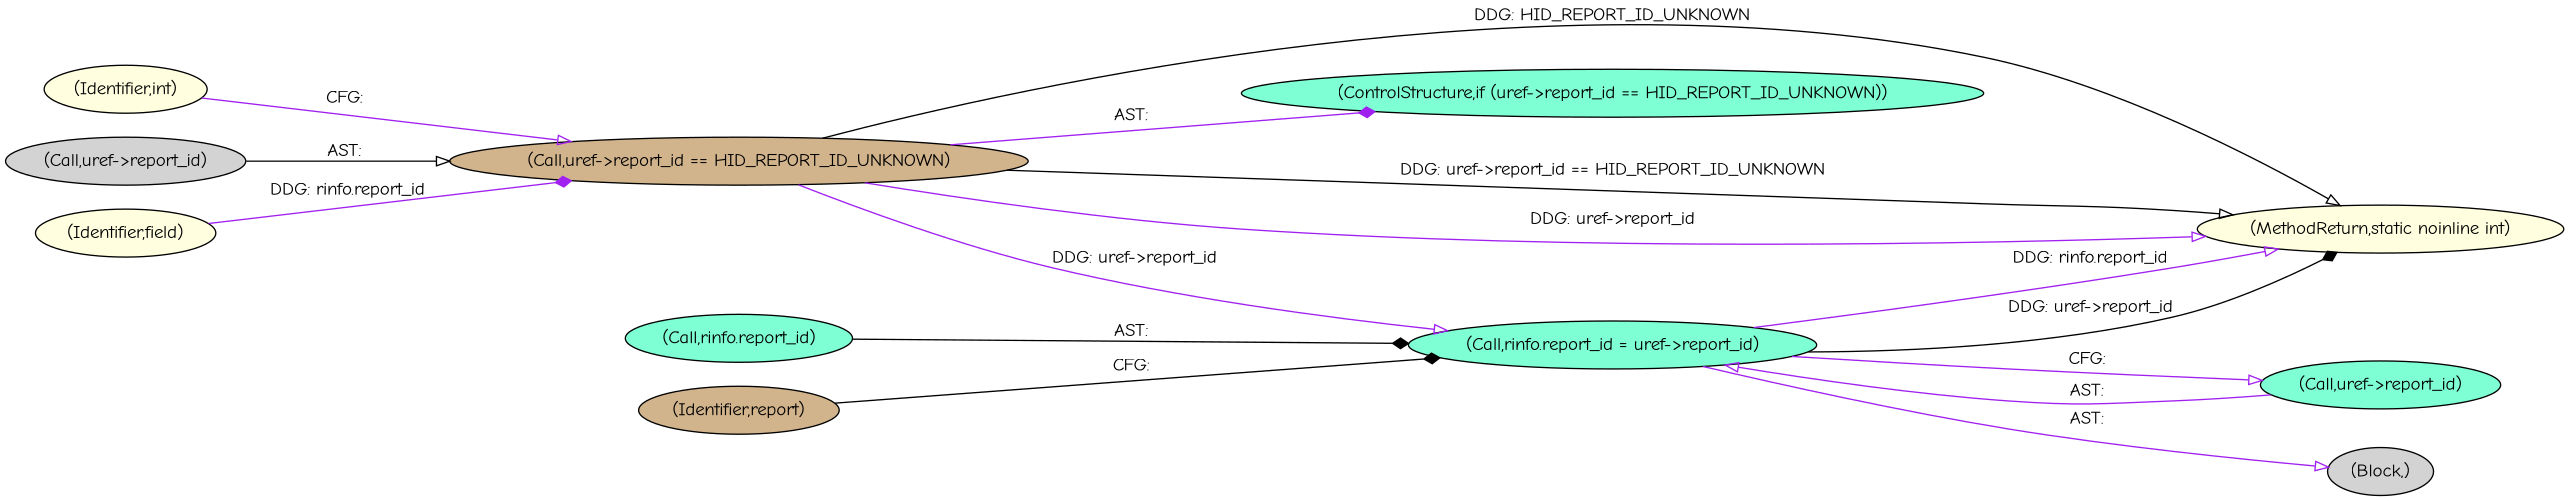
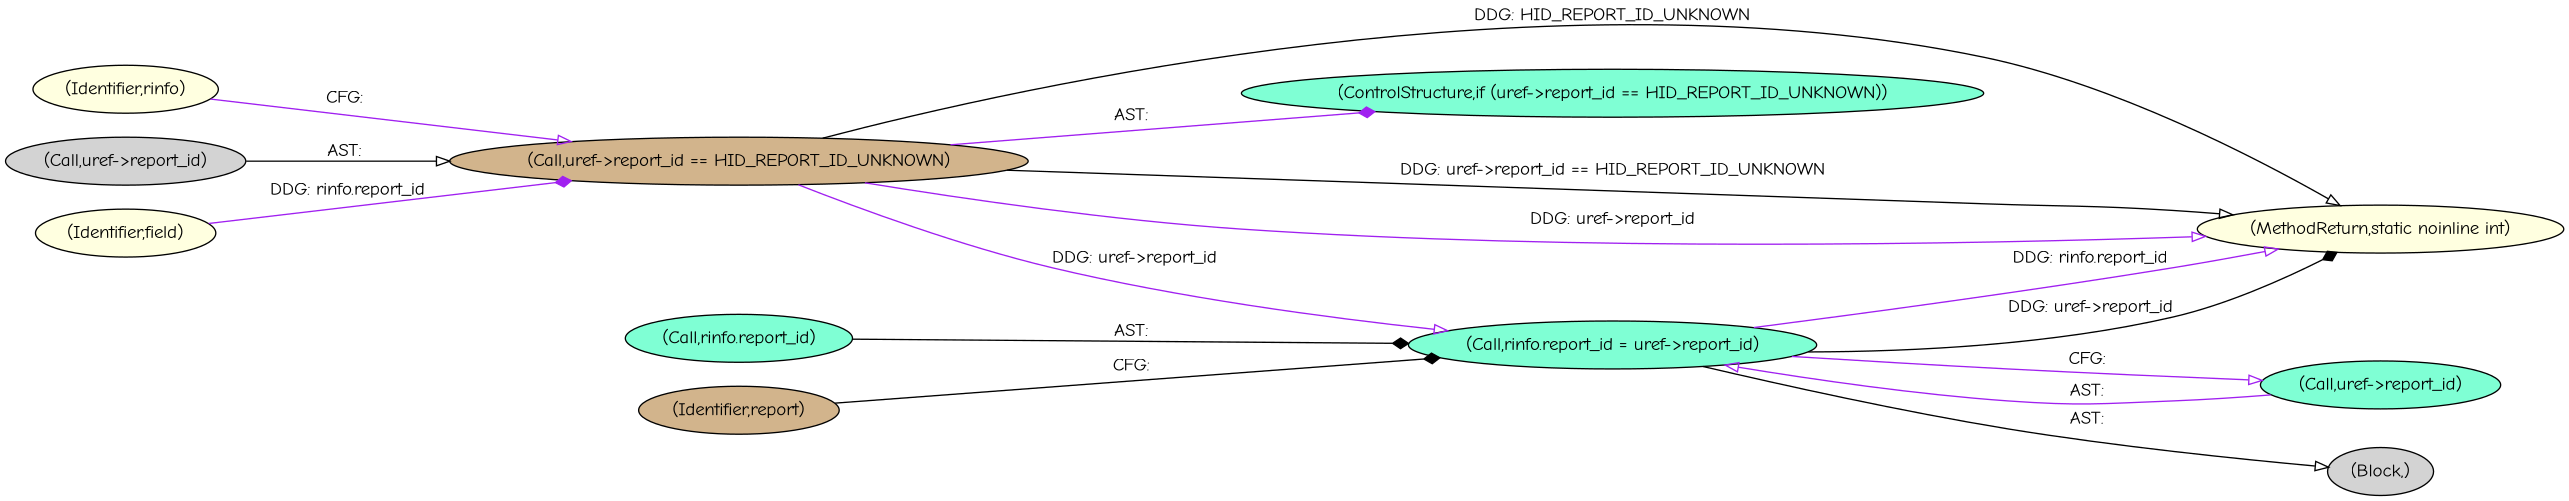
node "(Identifier,int)": label "(Identifier,int)" -> "(Identifier,rinfo)"
edge "(Call,rinfo.report_id = uref->report_id)" -> "(Block,)": color purple -> black
